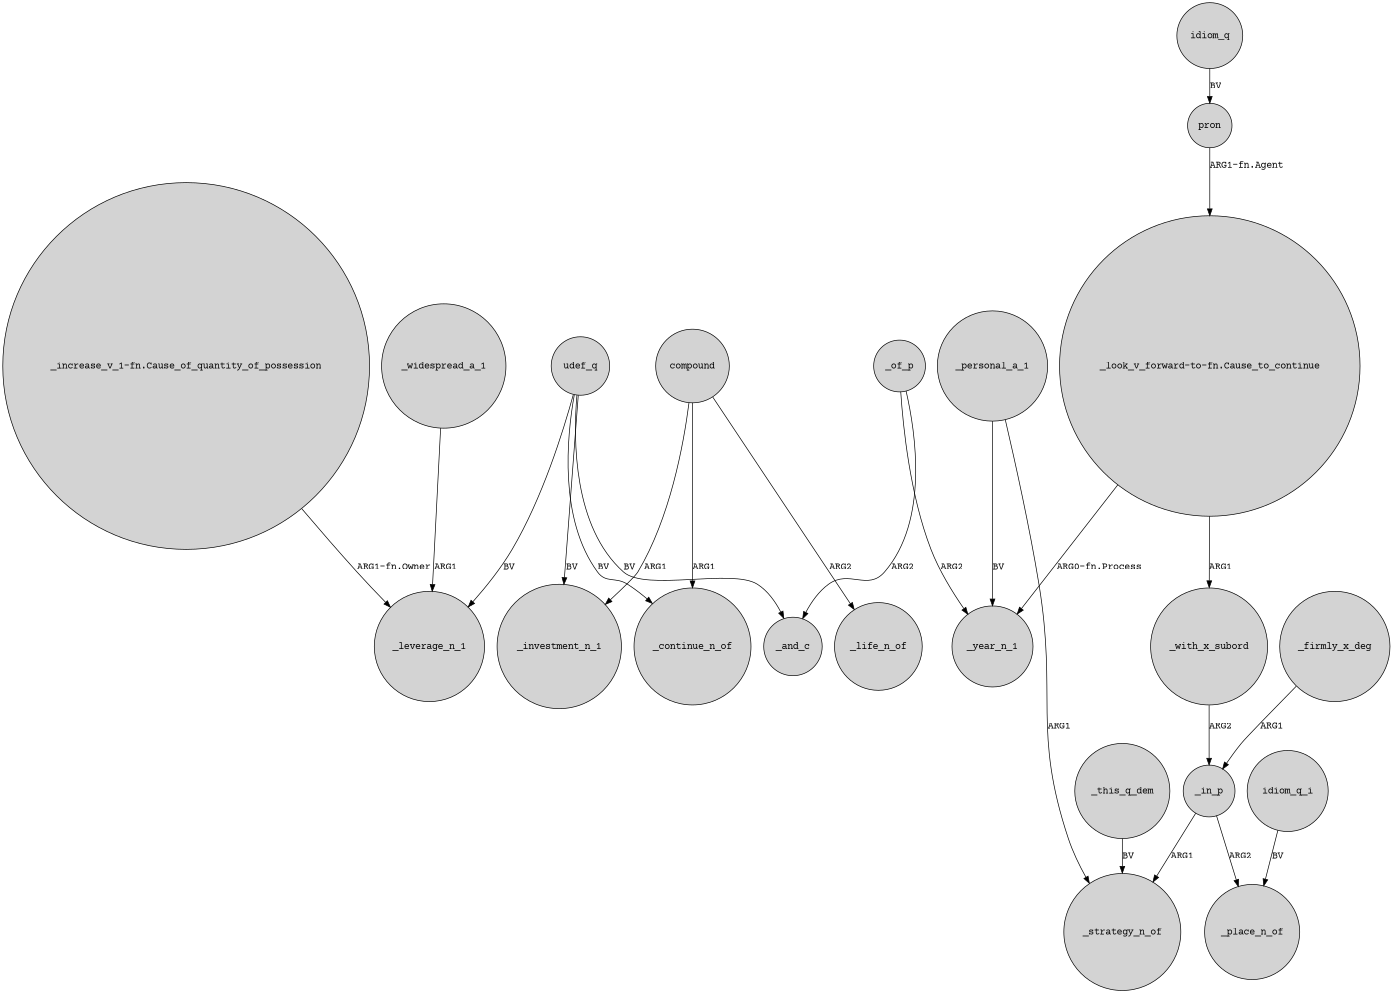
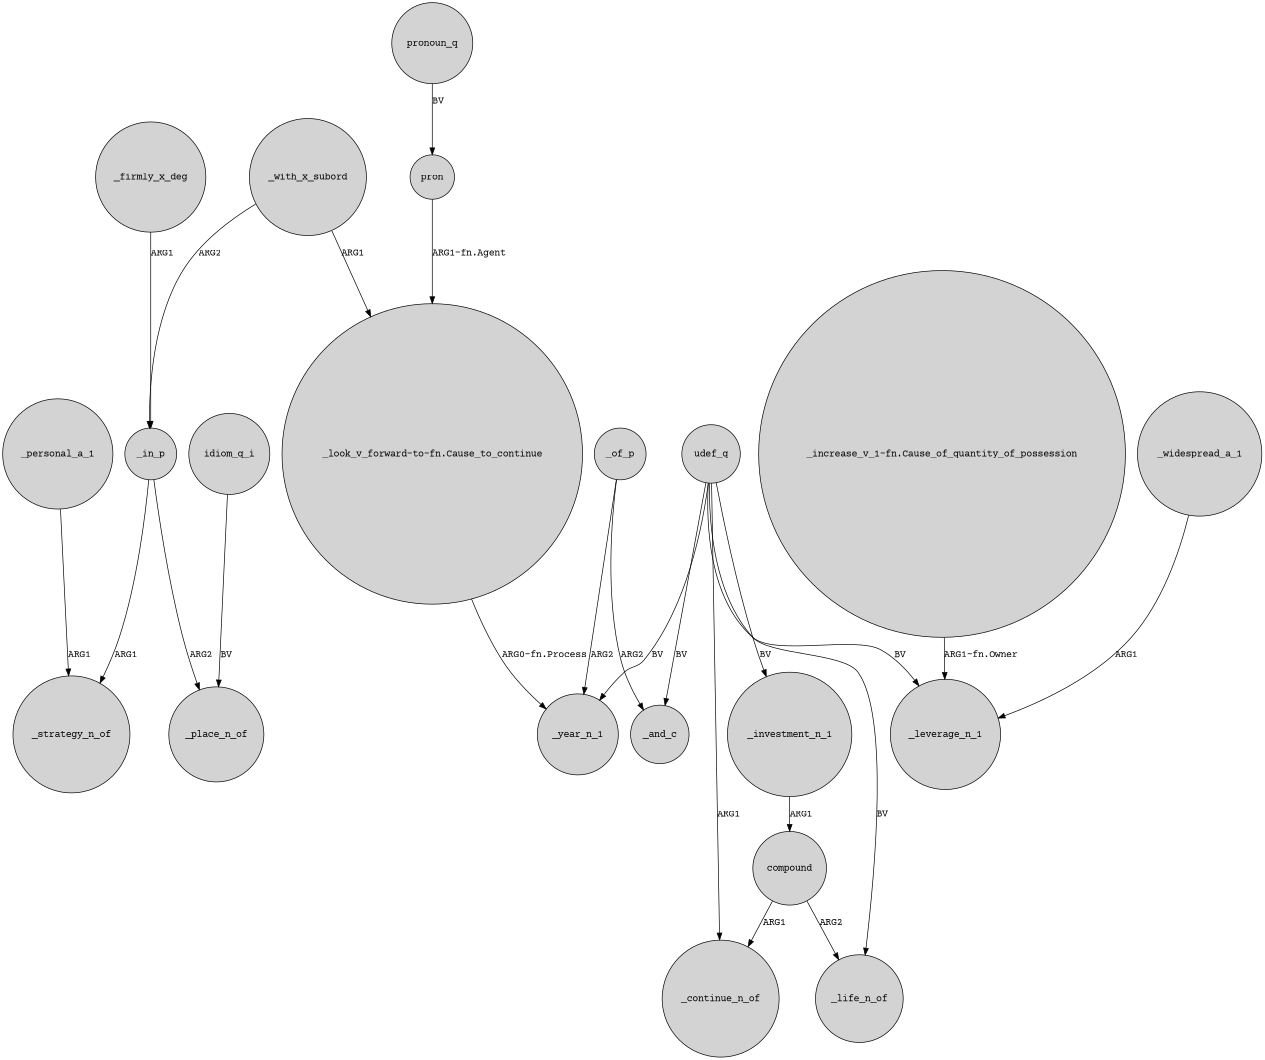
node "idiom_q": label "idiom_q" -> "pronoun_q"
edge "compound" -> "_investment_n_1": reversed
edge "_personal_a_1" -> "_year_n_1": now "udef_q" -> "_year_n_1"
edge "_look_v_forward-to-fn.Cause_to_continue" -> "_with_x_subord": reversed
edge "udef_q" -> "_continue_n_of": label "BV" -> "ARG1"
edge "udef_q" -> "_life_n_of": added, label "BV"
node "_this_q_dem": removed
